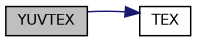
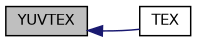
edge "YUVTEX" -> "TEX": reversed
